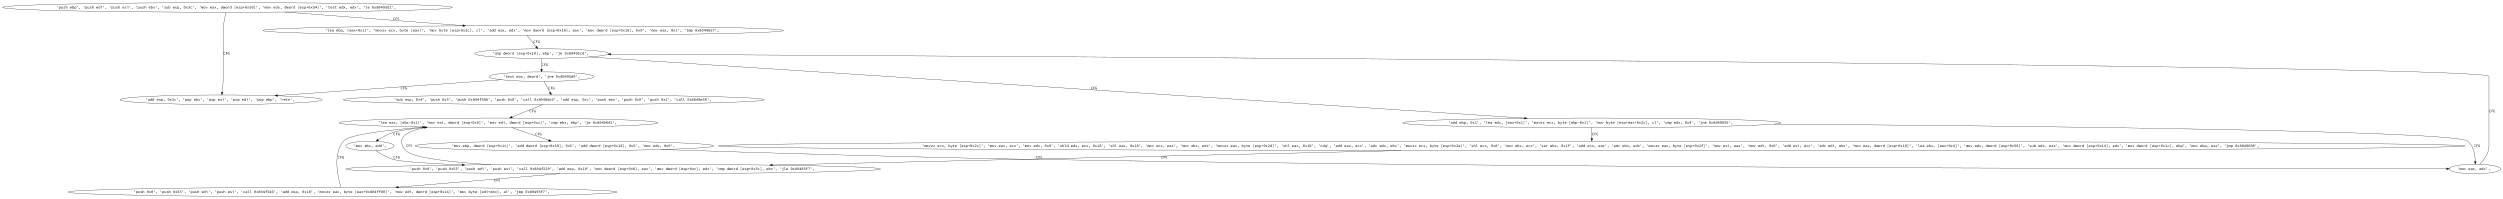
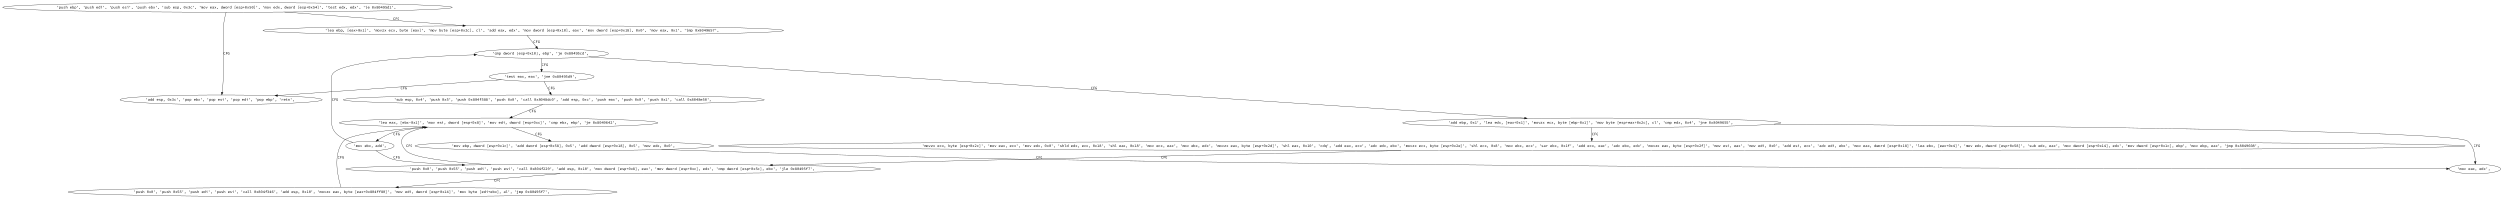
edge "'mov eax, edx'," -> "'cmp dword [esp+0x10], ebp', 'je 0x80495cd',": now "'mov ebx, add'," -> "'cmp dword [esp+0x10], ebp', 'je 0x80495cd',"
node "'test eax, dword', 'jne 0x80495d9',": label "'test eax, dword', 'jne 0x80495d9'," -> "'test eax, eax', 'jne 0x80495d9',"
